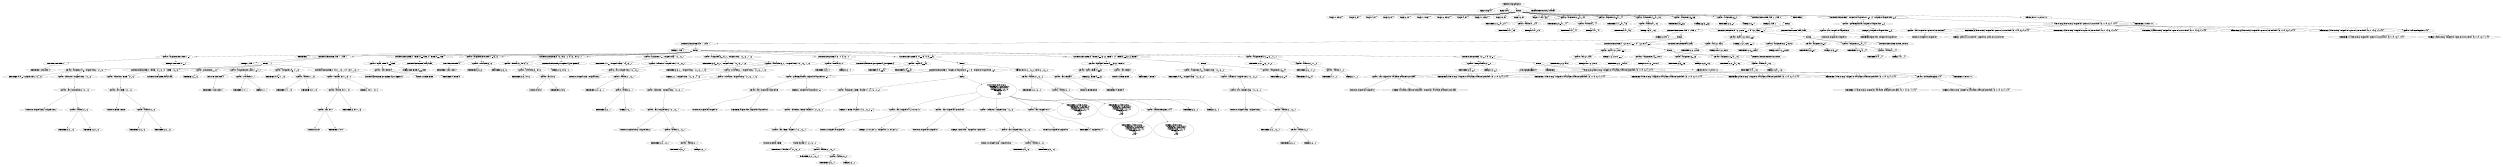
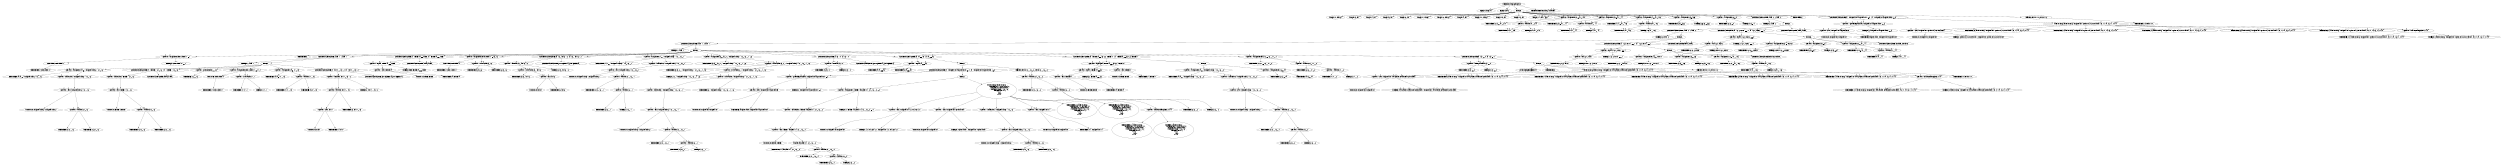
node "(IDENTIFIER,v8,*(unsigned __int8 *)(v2 + v8 + 1) - v8)": added
